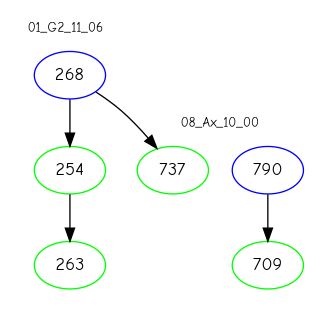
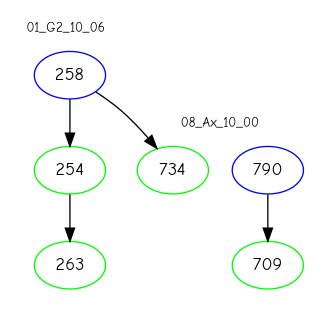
cluster "01_G2_11_06": label "01_G2_11_06" -> "01_G2_10_06"
node "268": label "268" -> "258"
node "737": label "737" -> "734"
